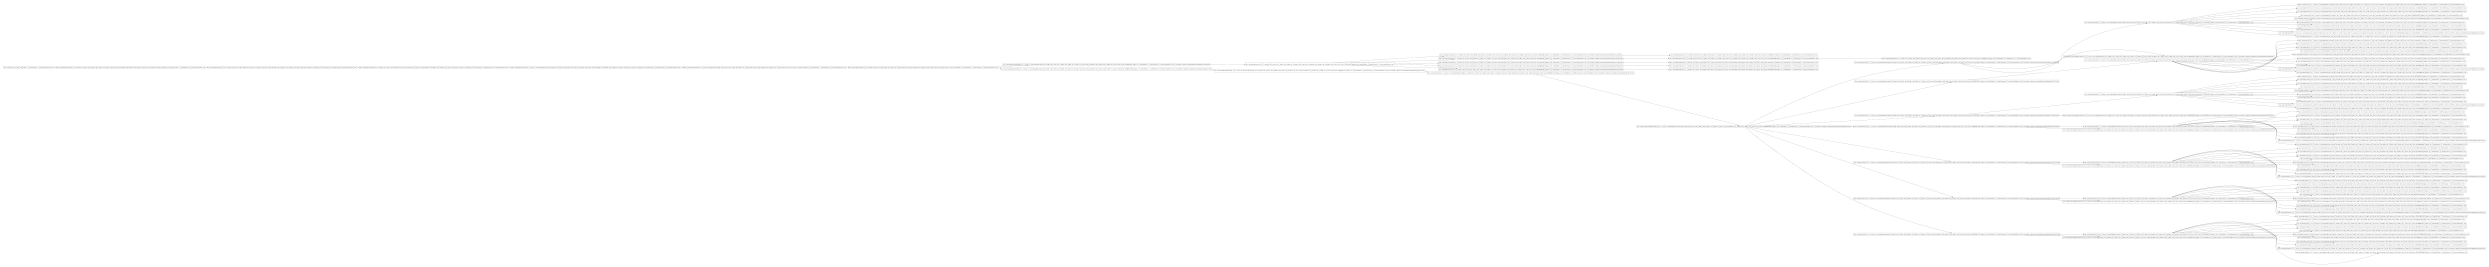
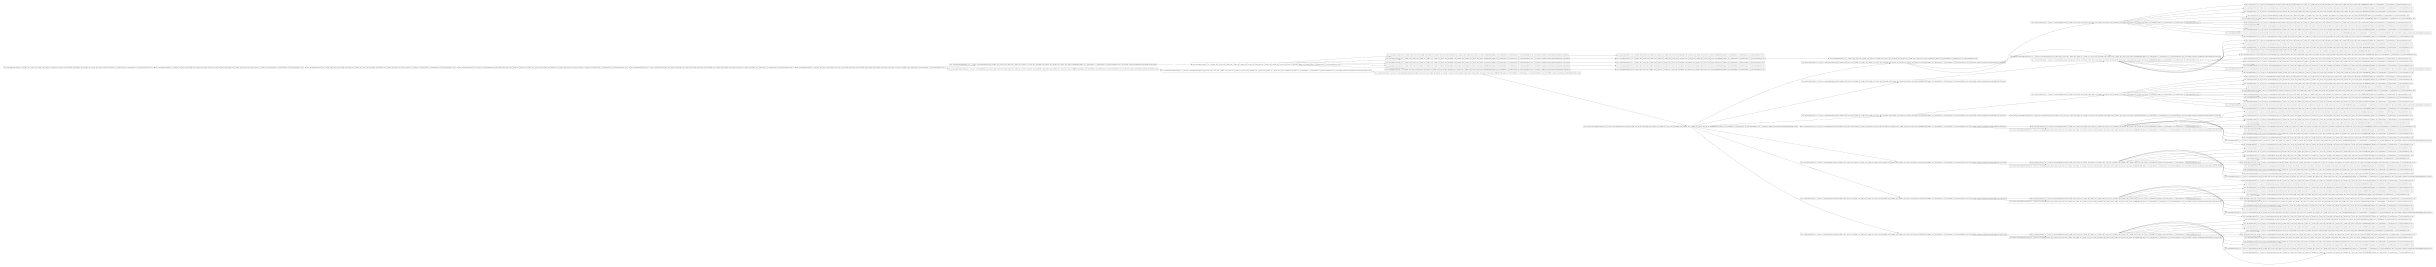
node "class = hierarchy": removed
